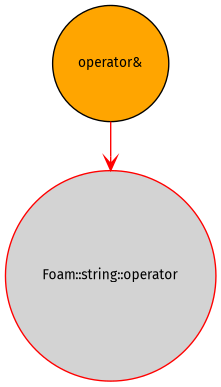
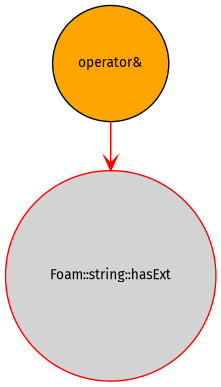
node "Foam::string::operator": label "Foam::string::operator" -> "Foam::string::hasExt"
